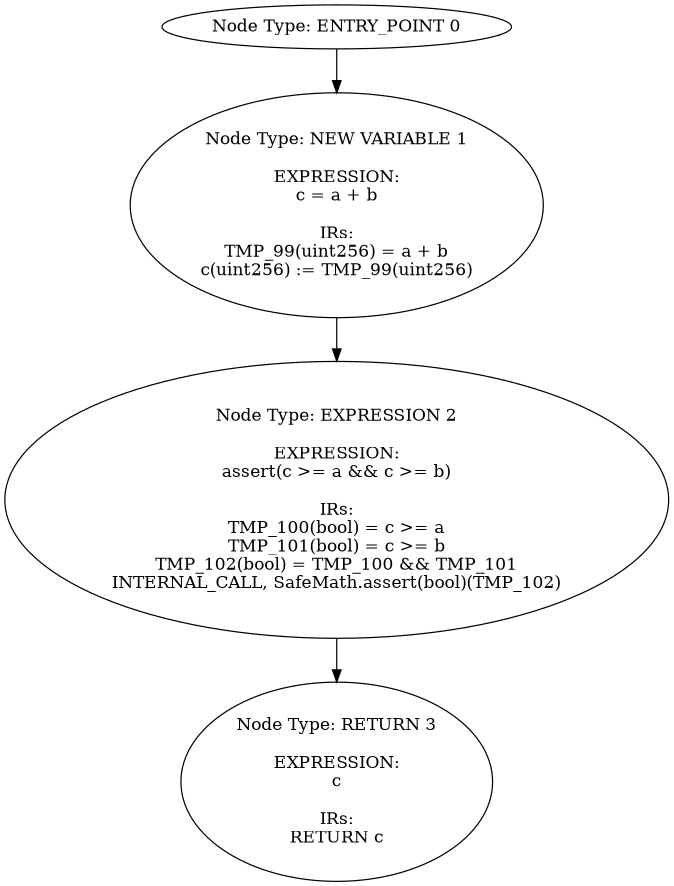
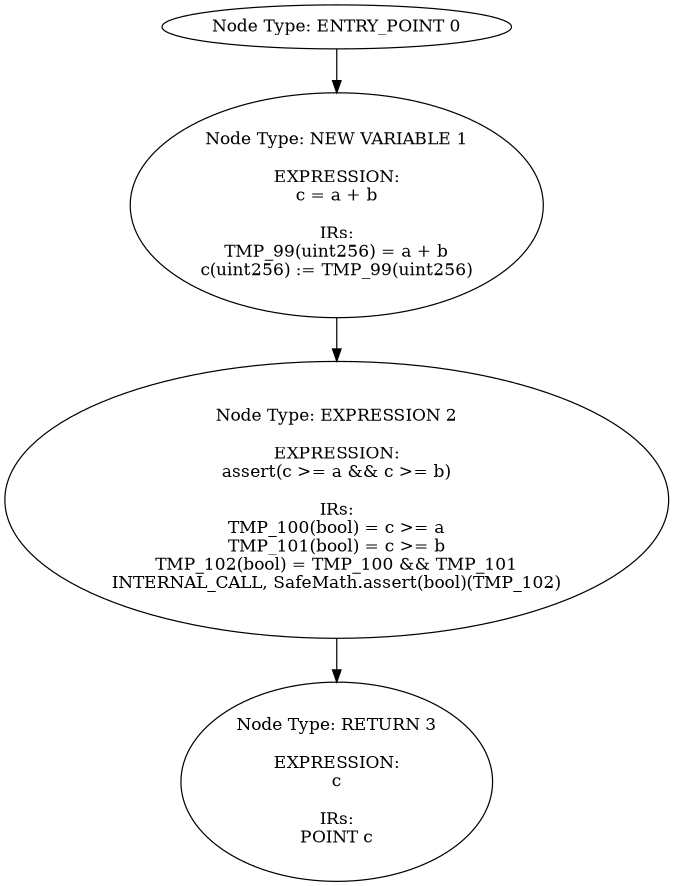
node "Node Type: RETURN 3 EXPRESSION: c IRs: RETURN c": label "Node Type: RETURN 3 EXPRESSION: c IRs: RETURN c" -> "Node Type: RETURN 3 EXPRESSION: c IRs: POINT c"
